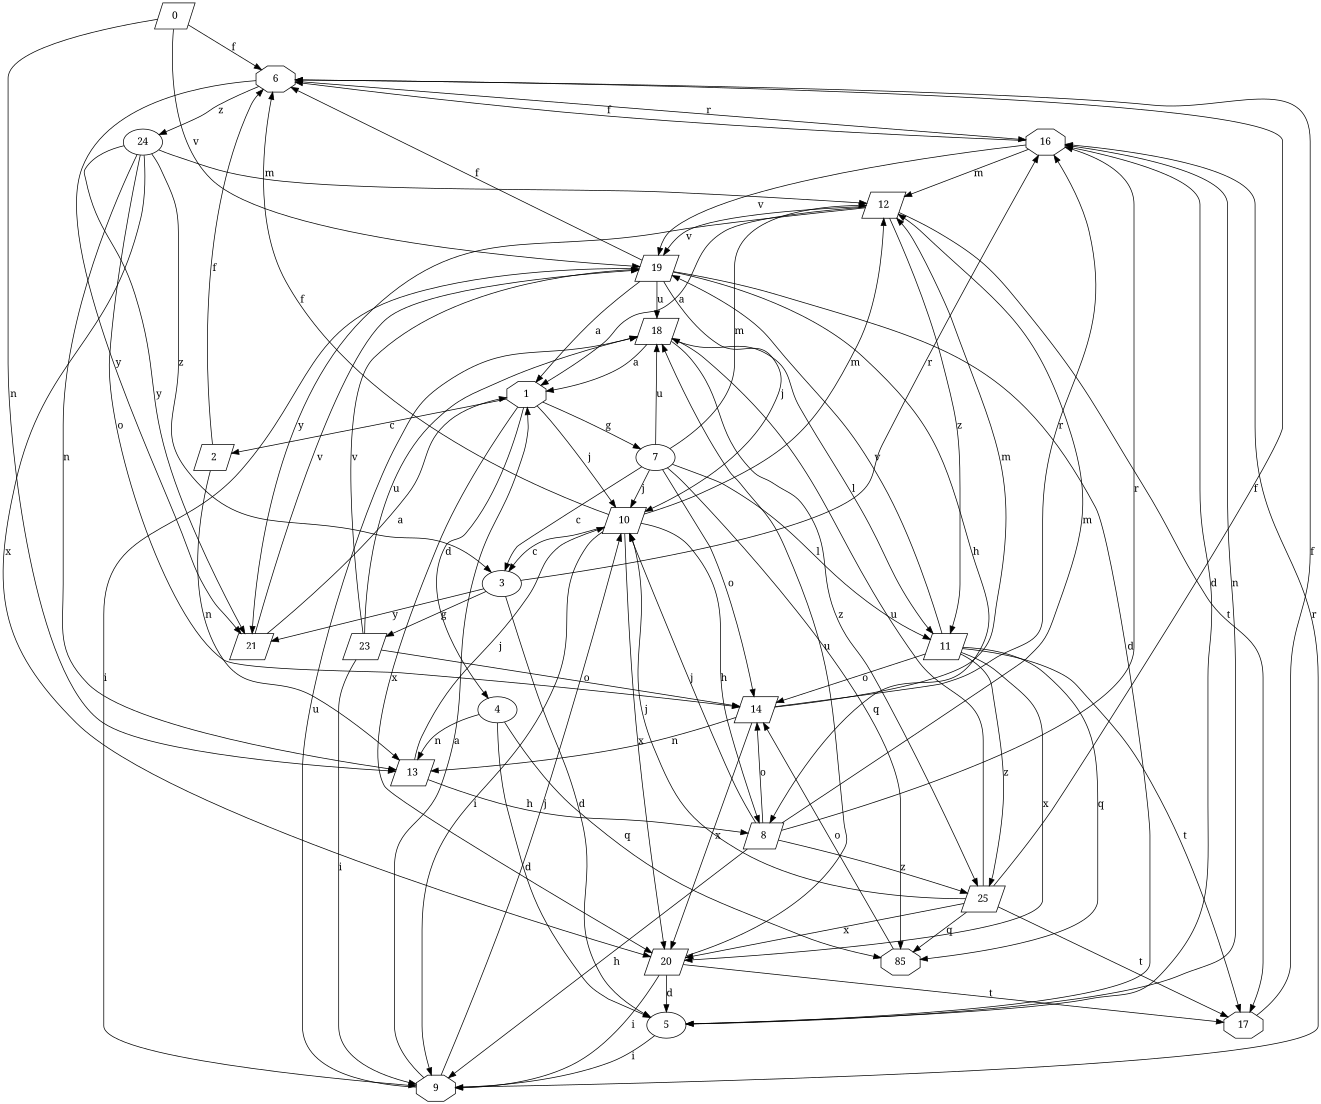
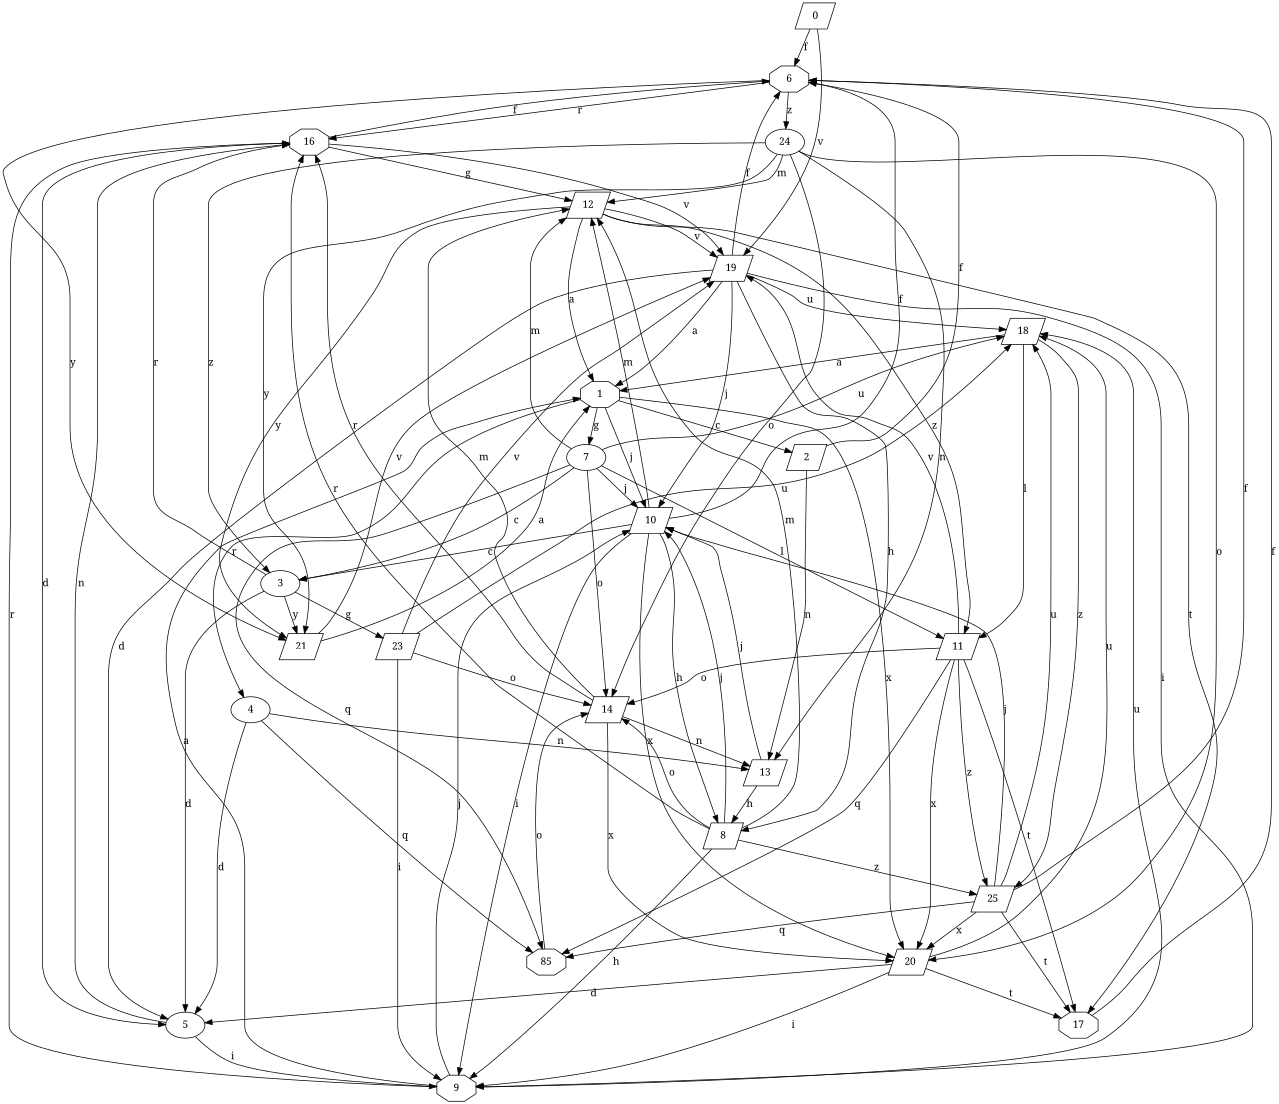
edge "16" -> "12": label "m" -> "g"
edge "0" -> "13": removed, label "n"
edge "24" -> "20": label "x" -> "o"
edge "1" -> "4": label "d" -> "r"
